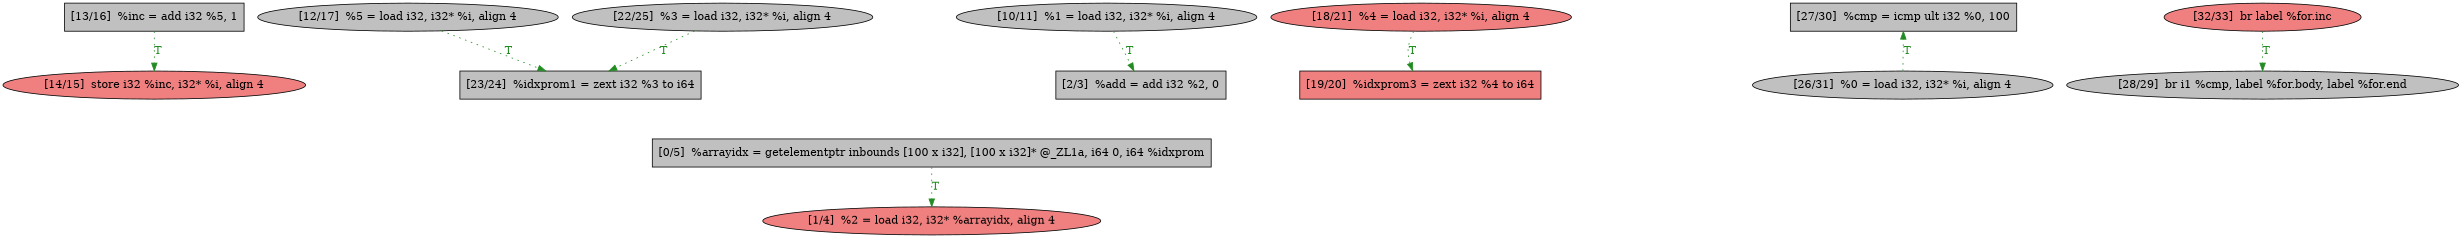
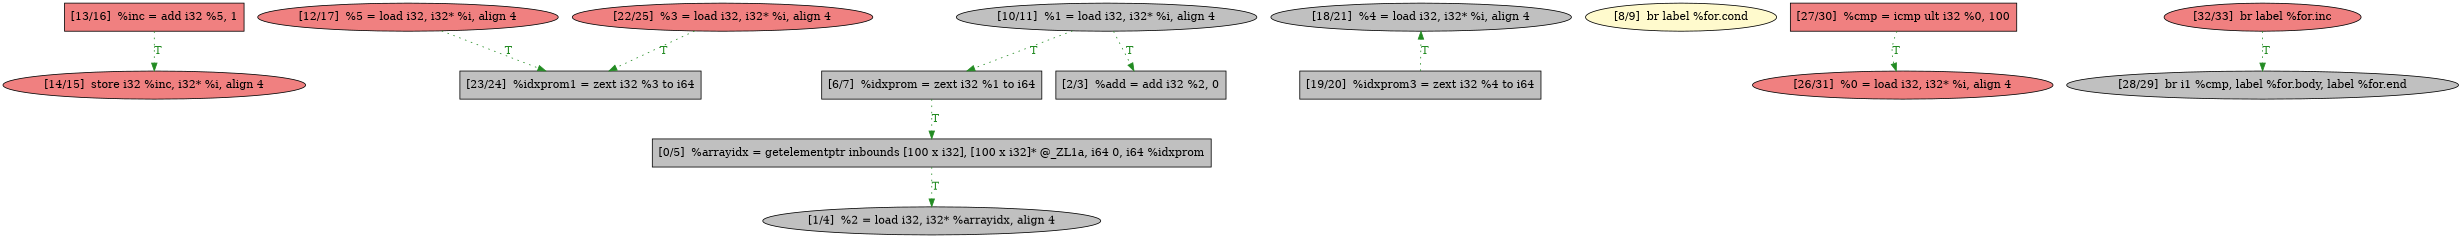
node "[13/16]  %inc = add i32 %5, 1": fillcolor grey -> lightcoral
node "[12/17]  %5 = load i32, i32* %i, align 4": fillcolor grey -> lightcoral
node "[22/25]  %3 = load i32, i32* %i, align 4": fillcolor grey -> lightcoral
node "[18/21]  %4 = load i32, i32* %i, align 4": fillcolor lightcoral -> grey
node "[8/9]  br label %for.cond": added
node "[27/30]  %cmp = icmp ult i32 %0, 100": fillcolor grey -> lightcoral
edge "[18/21]  %4 = load i32, i32* %i, align 4" -> "[19/20]  %idxprom3 = zext i32 %4 to i64": reversed
edge "[26/31]  %0 = load i32, i32* %i, align 4" -> "[27/30]  %cmp = icmp ult i32 %0, 100": reversed
node "[6/7]  %idxprom = zext i32 %1 to i64": added
node "[19/20]  %idxprom3 = zext i32 %4 to i64": fillcolor lightcoral -> grey
node "[26/31]  %0 = load i32, i32* %i, align 4": fillcolor grey -> lightcoral
node "[1/4]  %2 = load i32, i32* %arrayidx, align 4": fillcolor lightcoral -> grey
